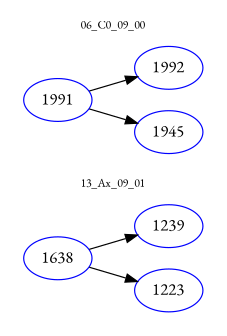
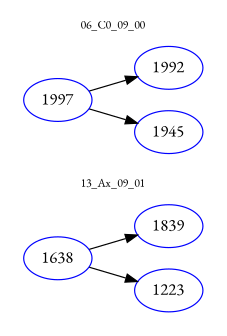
node "1991": label "1991" -> "1997"
node "1239": label "1239" -> "1839"
